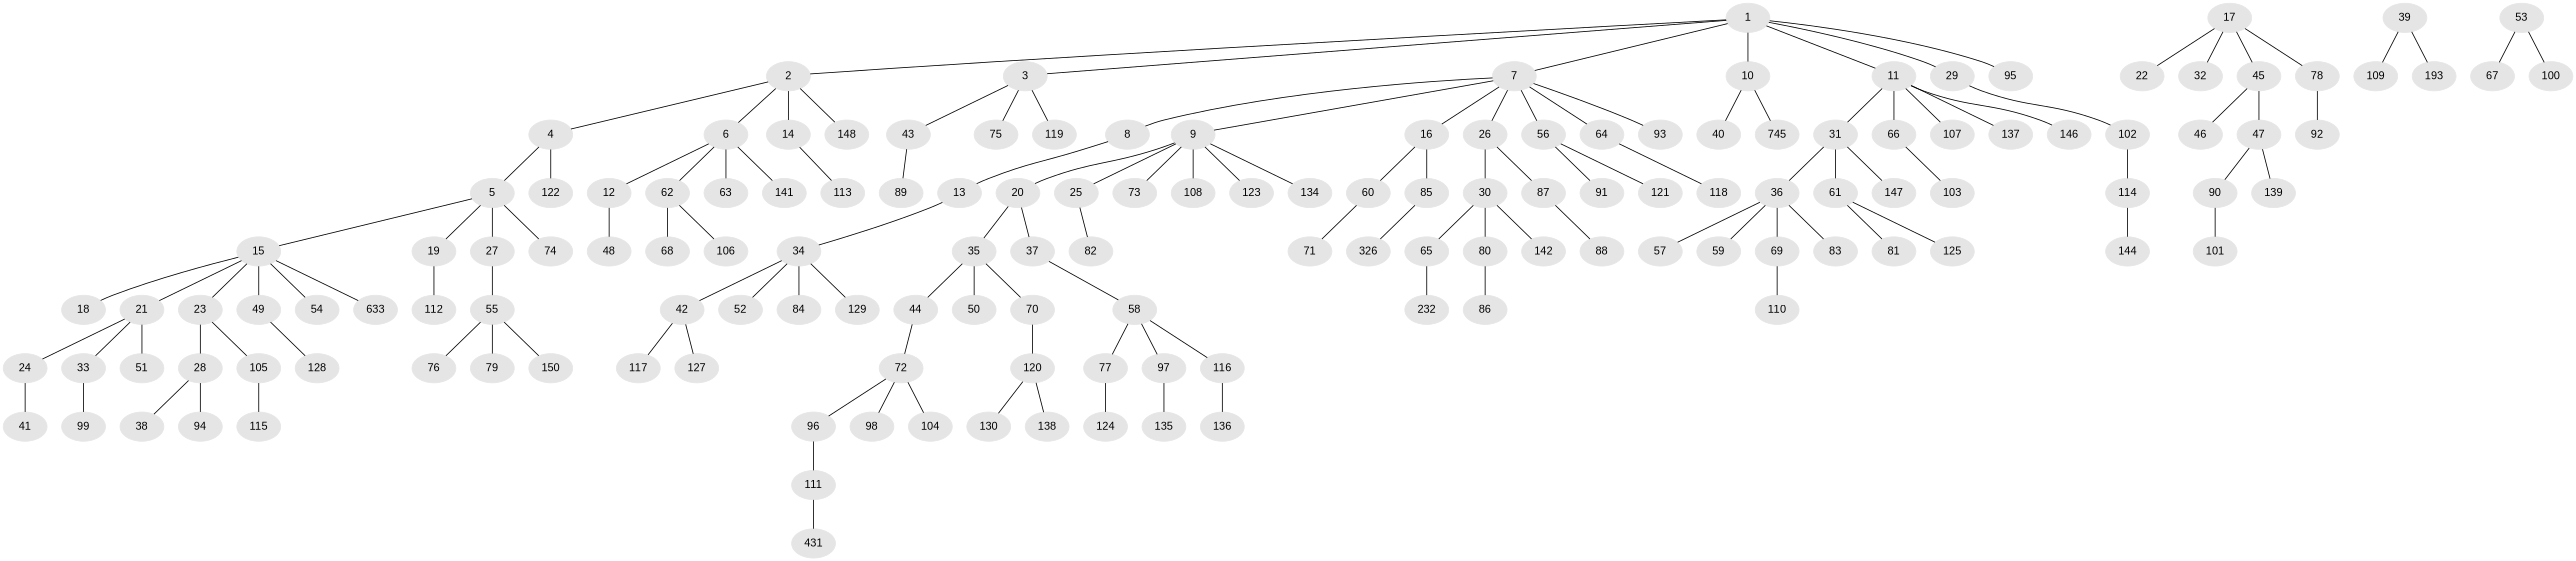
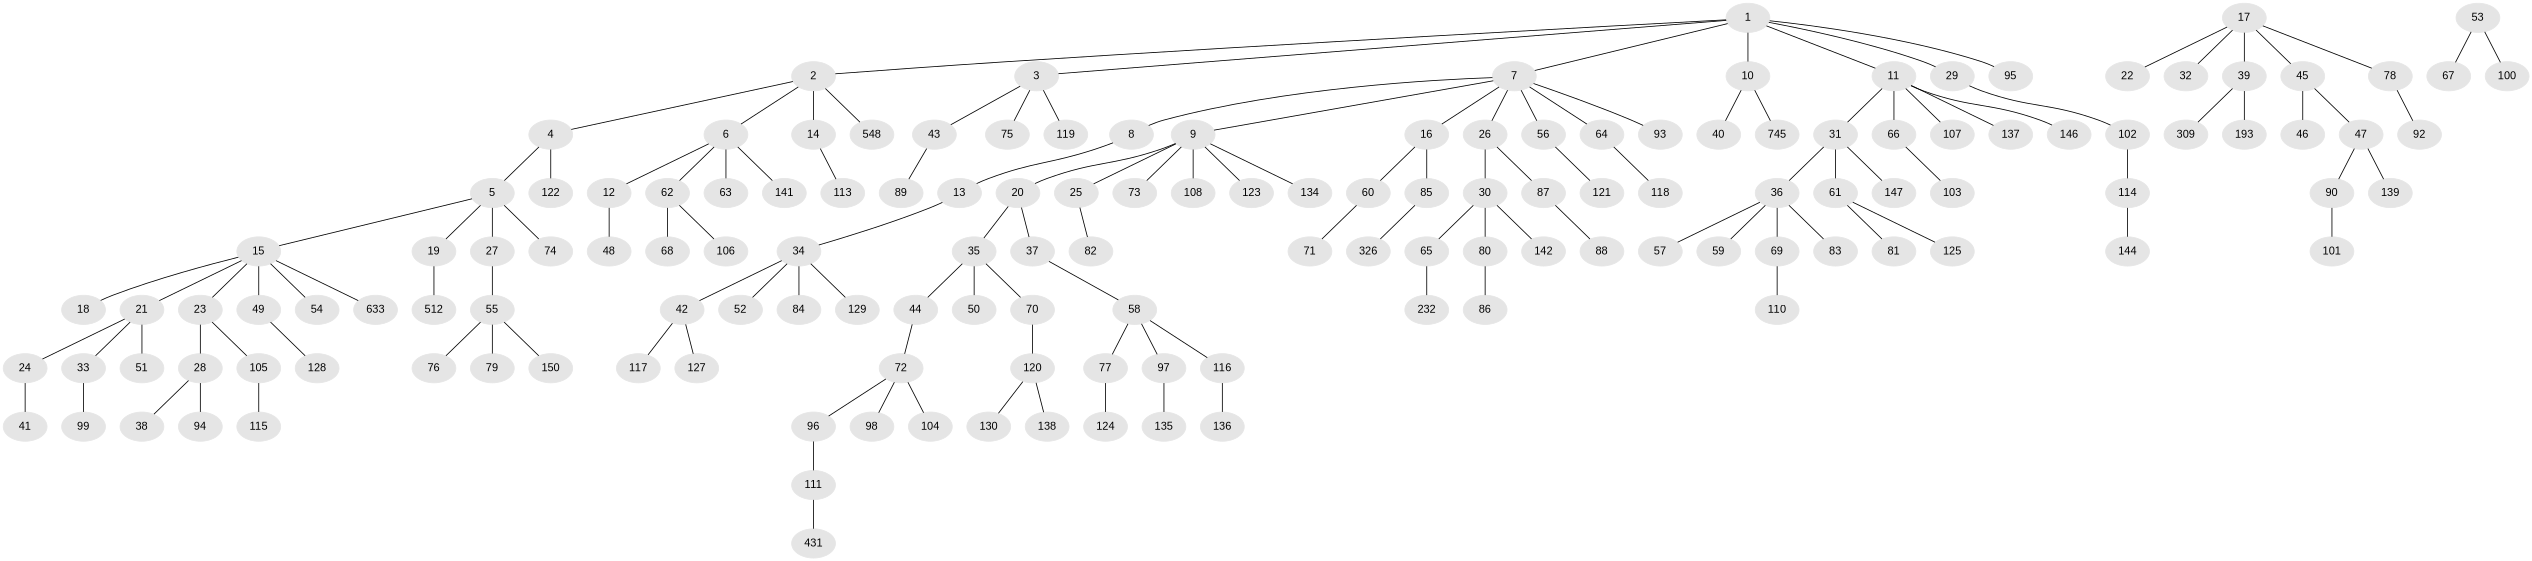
edge "17" -- "39": added
node "109": label "109" -> "309"
node "148": label "148" -> "548"
node "91": removed
node "112": label "112" -> "512"
